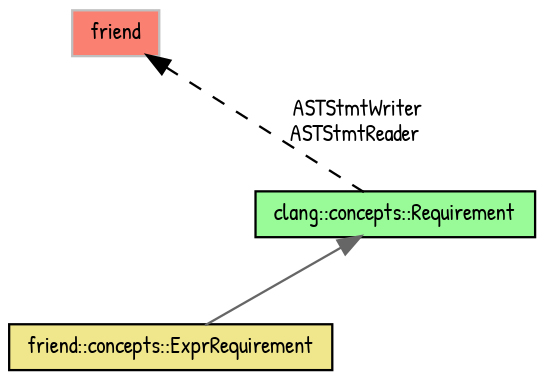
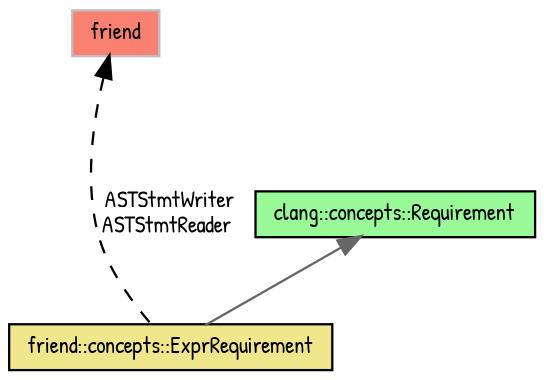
edge "clang::concepts::Requirement" -> "friend": now "friend::concepts::ExprRequirement" -> "friend"
